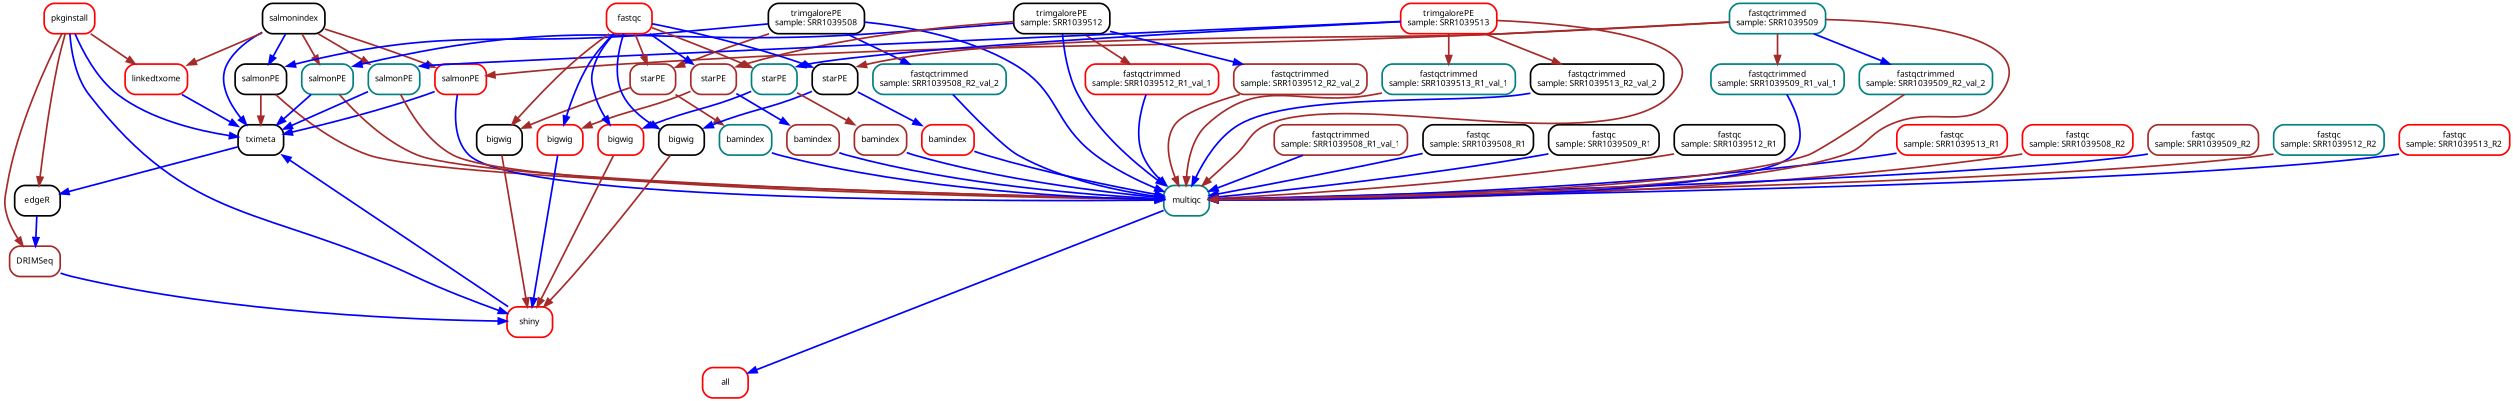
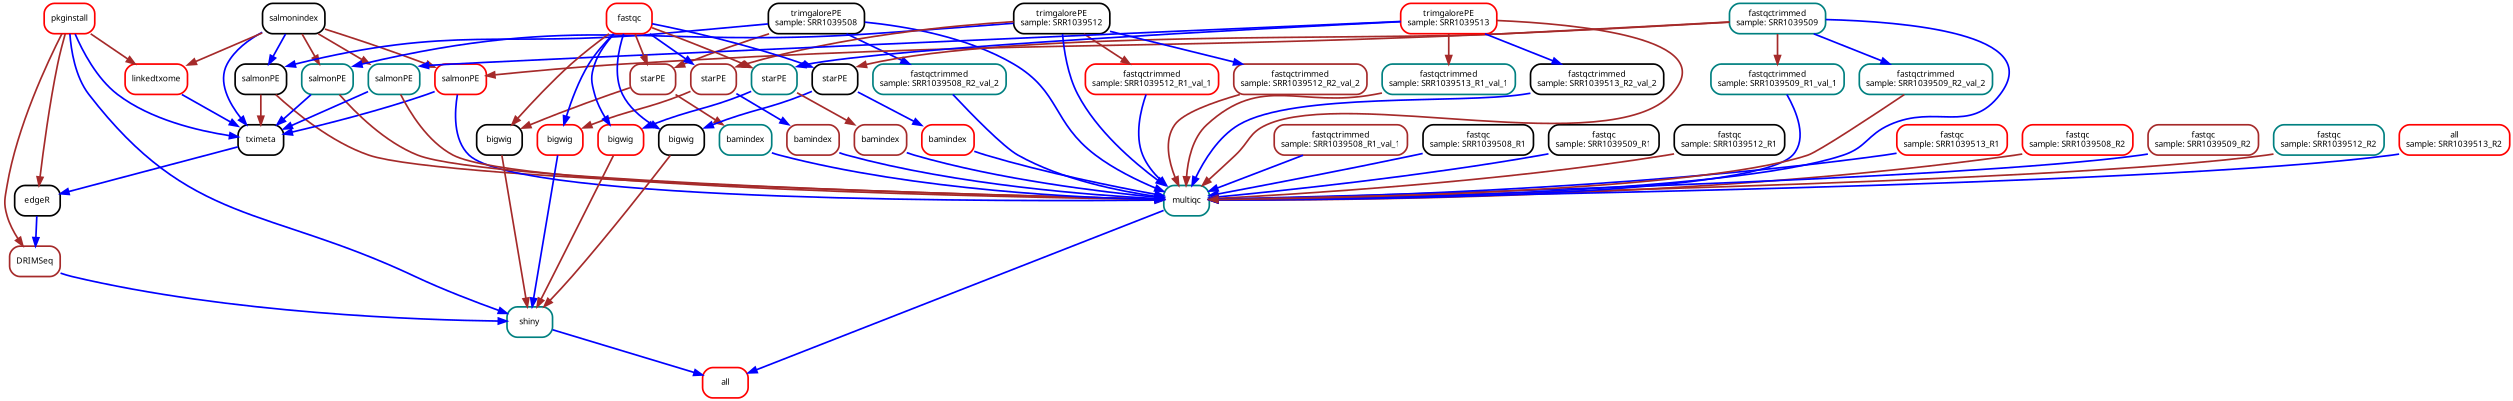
edge "trimgalorePE sample: SRR1039513" -> "fastqctrimmed sample: SRR1039513_R2_val_2": color brown -> blue
node "fastqc sample: SRR1039513_R2": label "fastqc sample: SRR1039513_R2" -> "all sample: SRR1039513_R2"
edge "fastqctrimmed sample: SRR1039509" -> "multiqc": color brown -> blue
edge "shiny" -> "tximeta": now "shiny" -> "all"
node "shiny": color red -> teal
